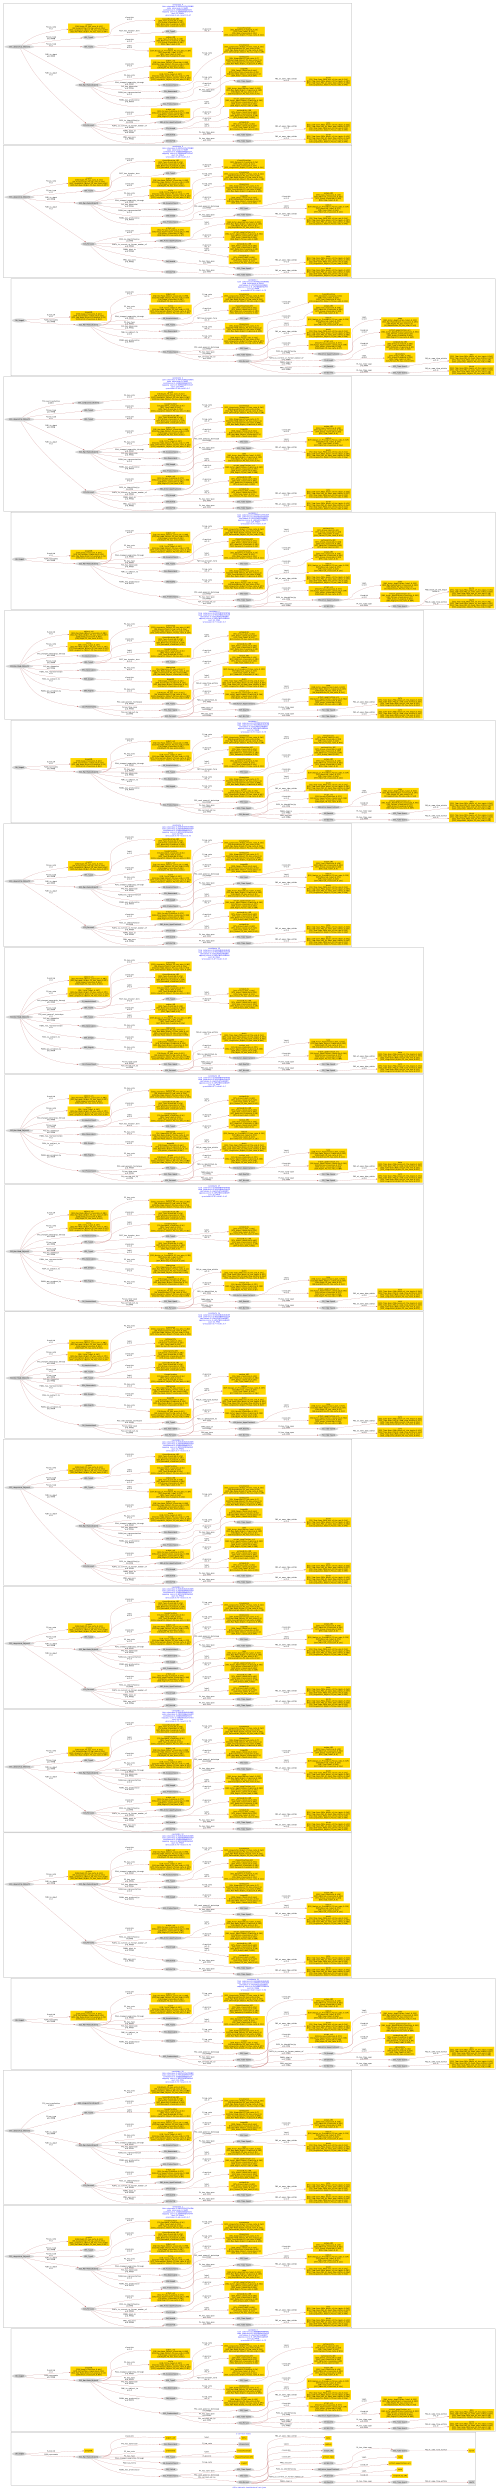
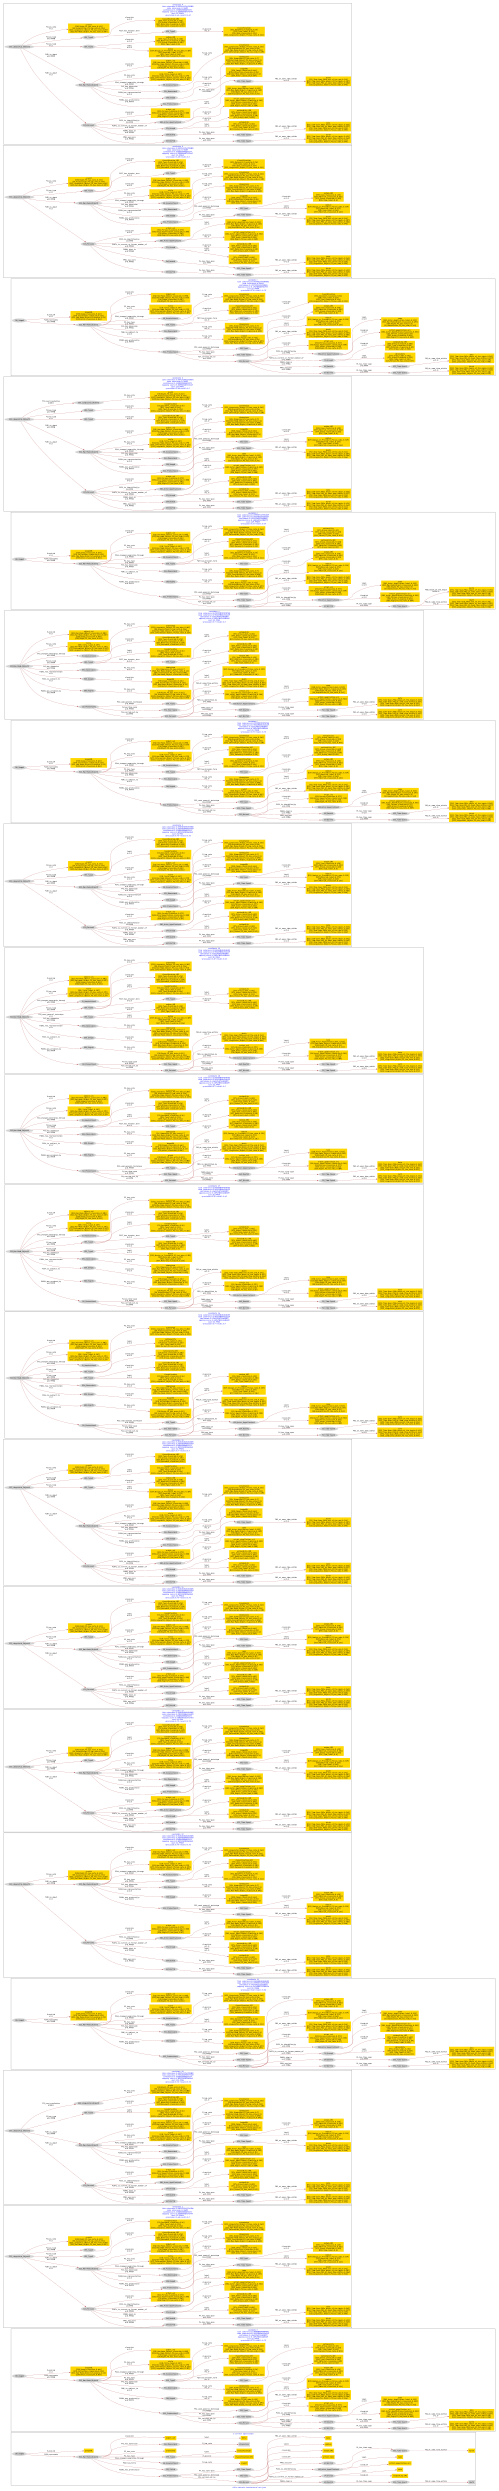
cluster "1-correct model": label "1-correct model" -> "1-correct appellation"
node "medium_URI": fillcolor lightgray -> gold
